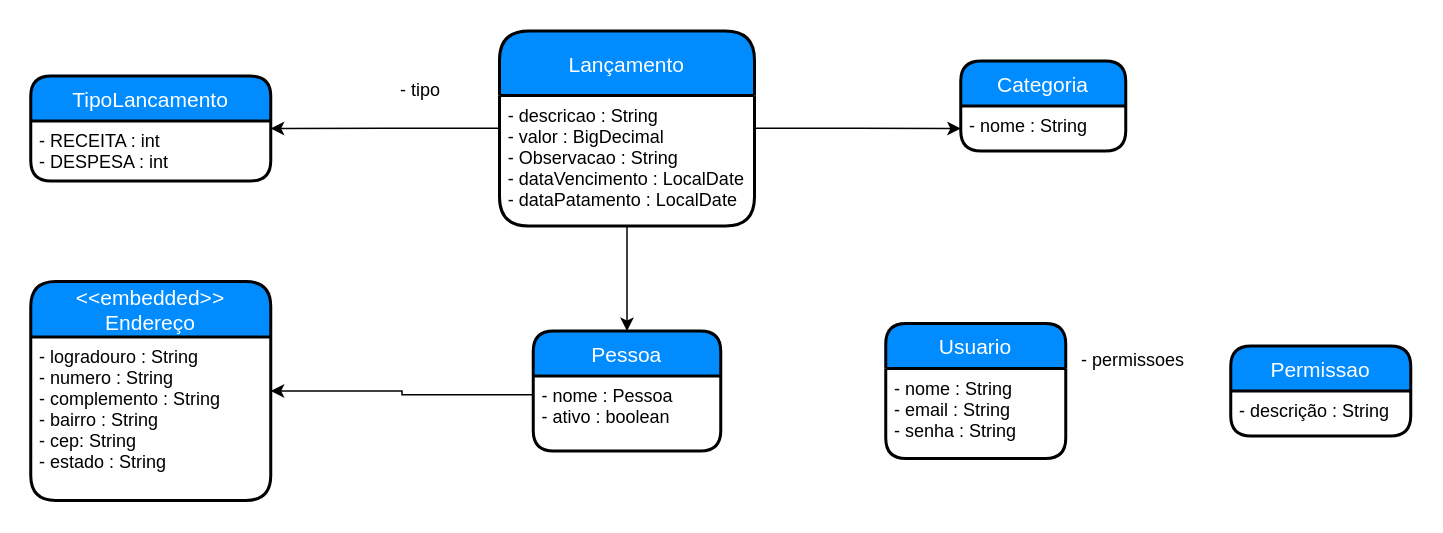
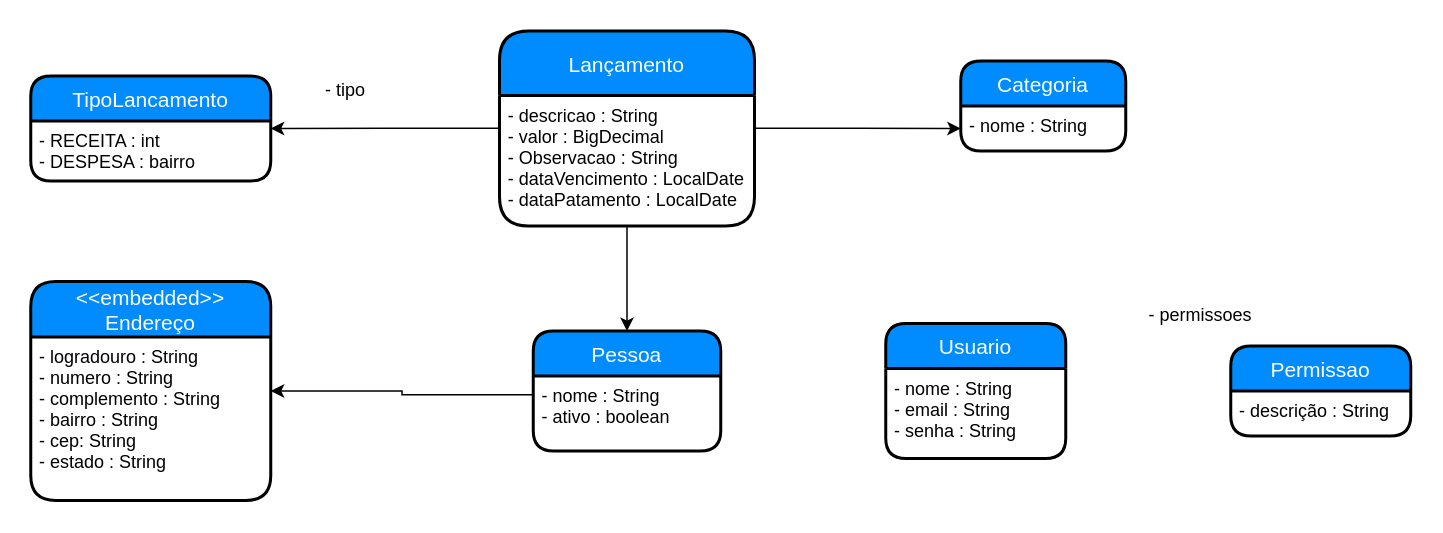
node "- tipo": moved (421, 91) -> (346, 91)
node "- RECEITA : int - DESPESA : int": label "- RECEITA : int - DESPESA : int" -> "- RECEITA : int - DESPESA : bairro"
node "- permissoes": moved (1133, 361) -> (1201, 316)
node "- nome : Pessoa - ativo : boolean": label "- nome : Pessoa - ativo : boolean" -> "- nome : String - ativo : boolean"
